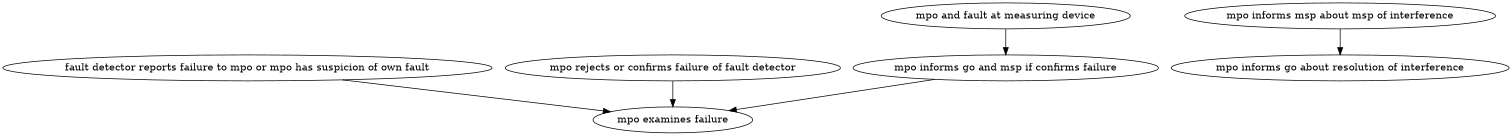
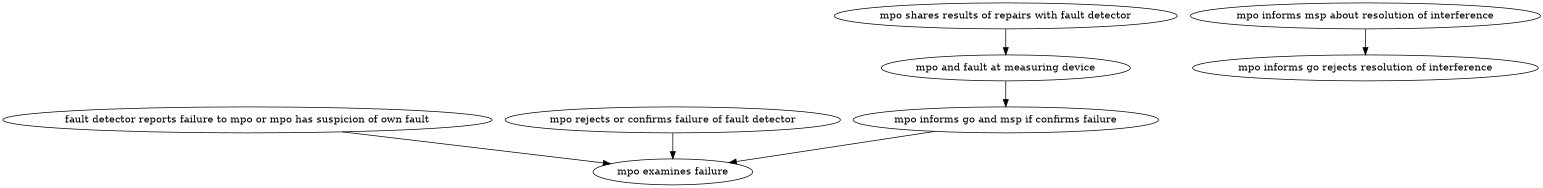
node "mpo shares results of repairs with fault detector": added
node "mpo informs msp about msp of interference": label "mpo informs msp about msp of interference" -> "mpo informs msp about resolution of interference"
node "mpo informs go about resolution of interference": label "mpo informs go about resolution of interference" -> "mpo informs go rejects resolution of interference"
